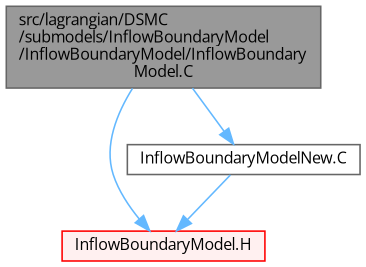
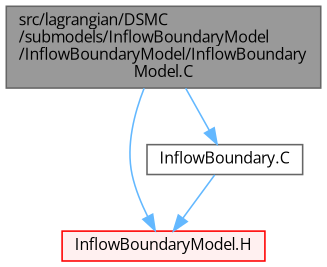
node "InflowBoundaryModelNew.C": label "InflowBoundaryModelNew.C" -> "InflowBoundary.C"
